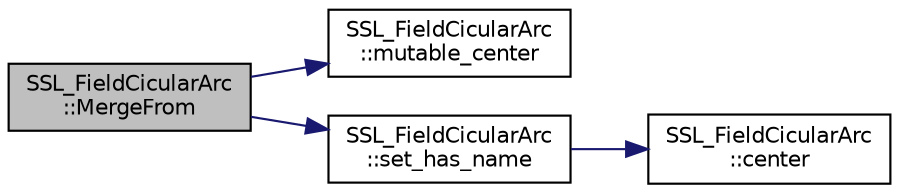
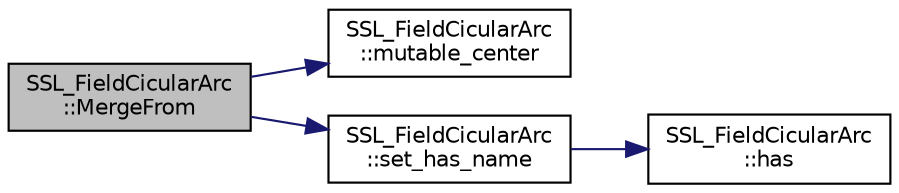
node "SSL_FieldCicularArc ::center": label "SSL_FieldCicularArc ::center" -> "SSL_FieldCicularArc ::has"
